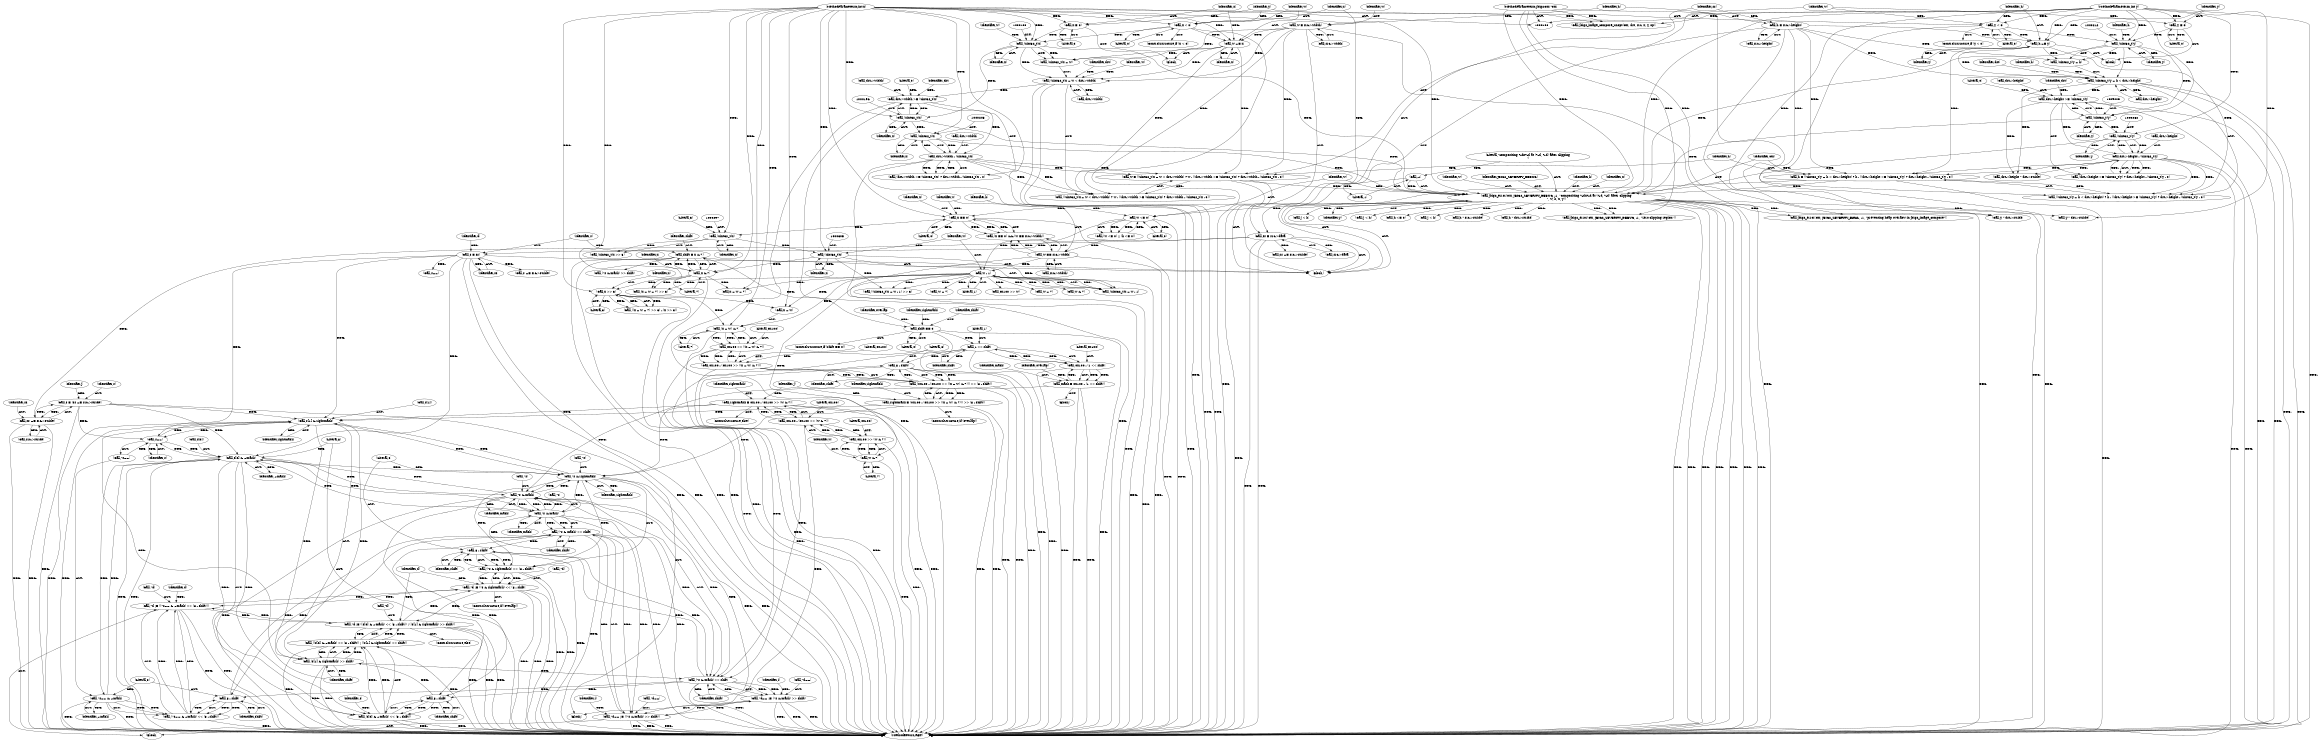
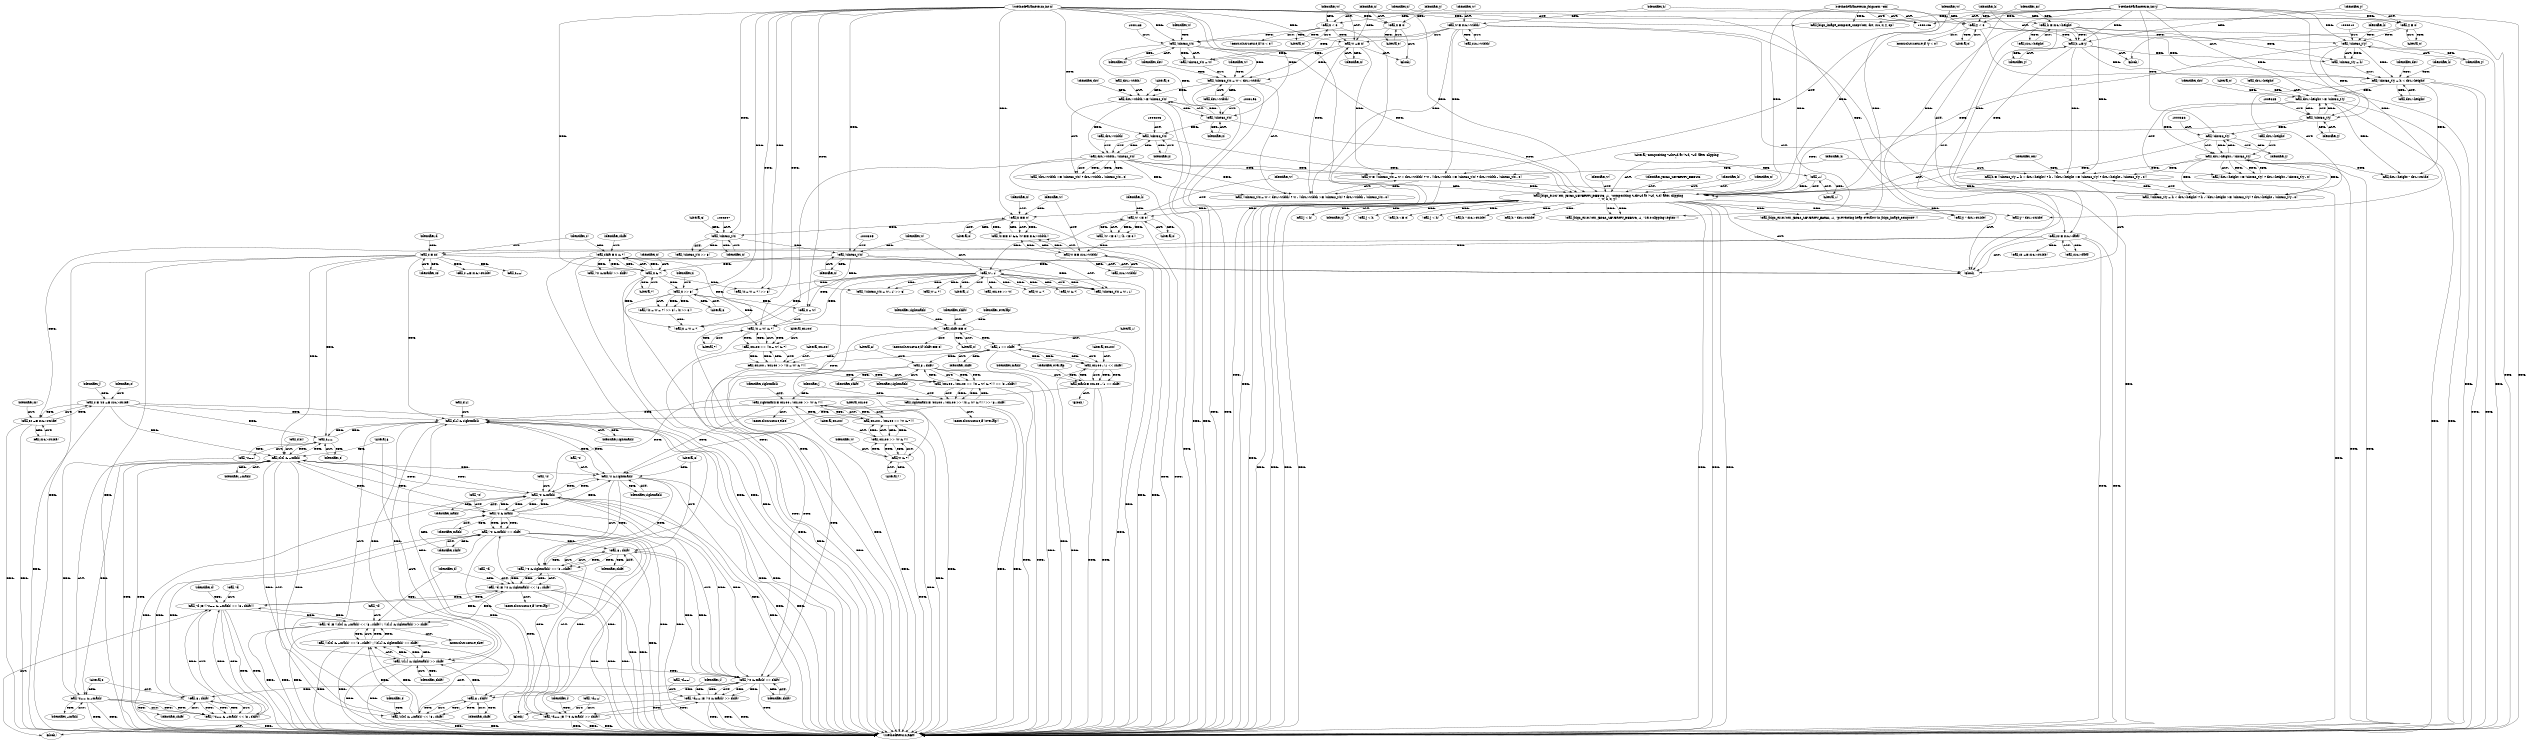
edge "(MethodParameterIn,int x)" -> "(Call,x < 0)": removed, label "DDG:"
edge "(Call,w = src->width)" -> "(Call,w += x)": label "DDG: " -> "AST: "
edge "(Call,((x + w + 7) >> 3) - (x >> 3))" -> "(Call,x >> 3)": now "(Call,((x + w + 7) >> 3) - (x >> 3))" -> "(Call,x + w + 7)"
edge "(Call,0x100 - (0x100 >> (w & 7)))" -> "(Call,*d++ |= ((*s & mask) >> shift))": now "(Call,0x100 - (0x100 >> (w & 7)))" -> "(MethodReturn,RET)"
